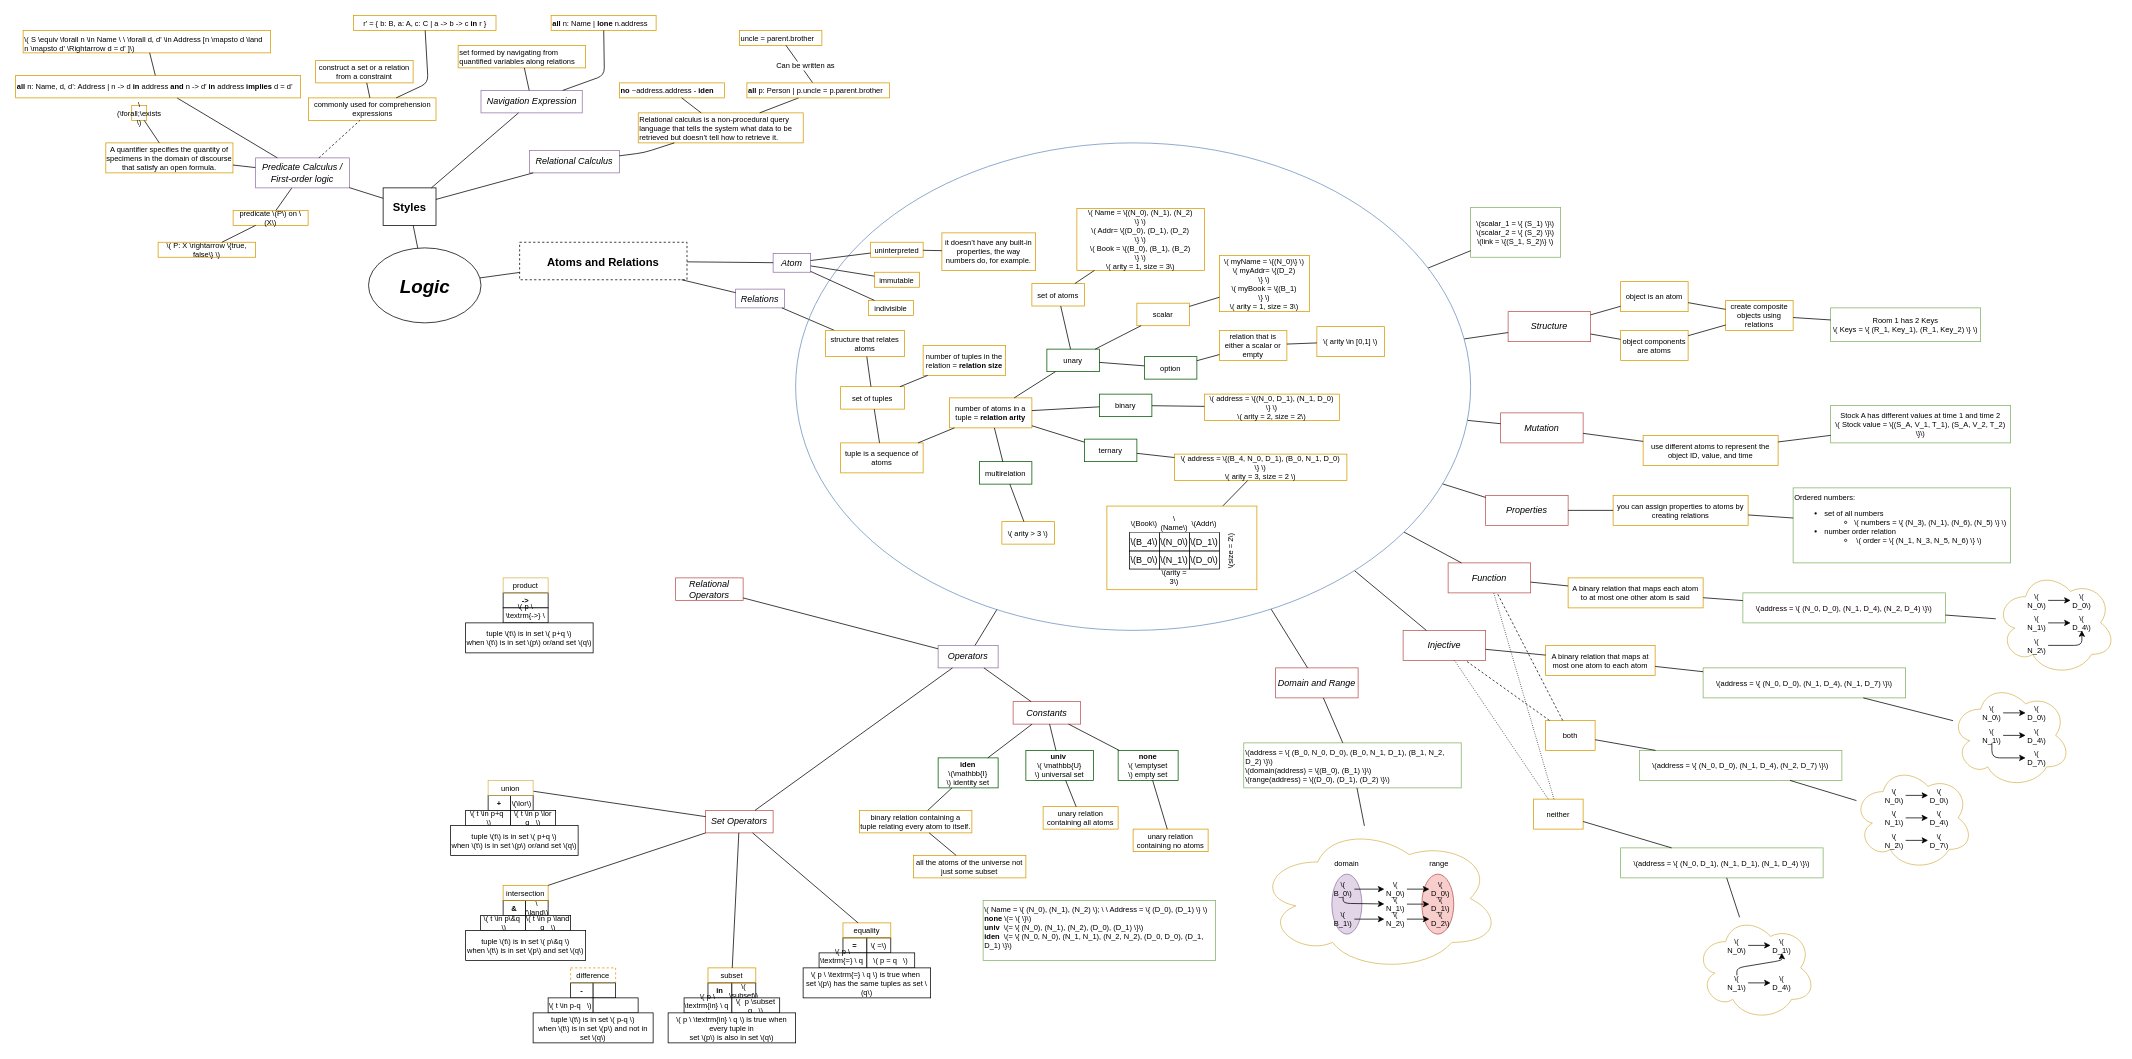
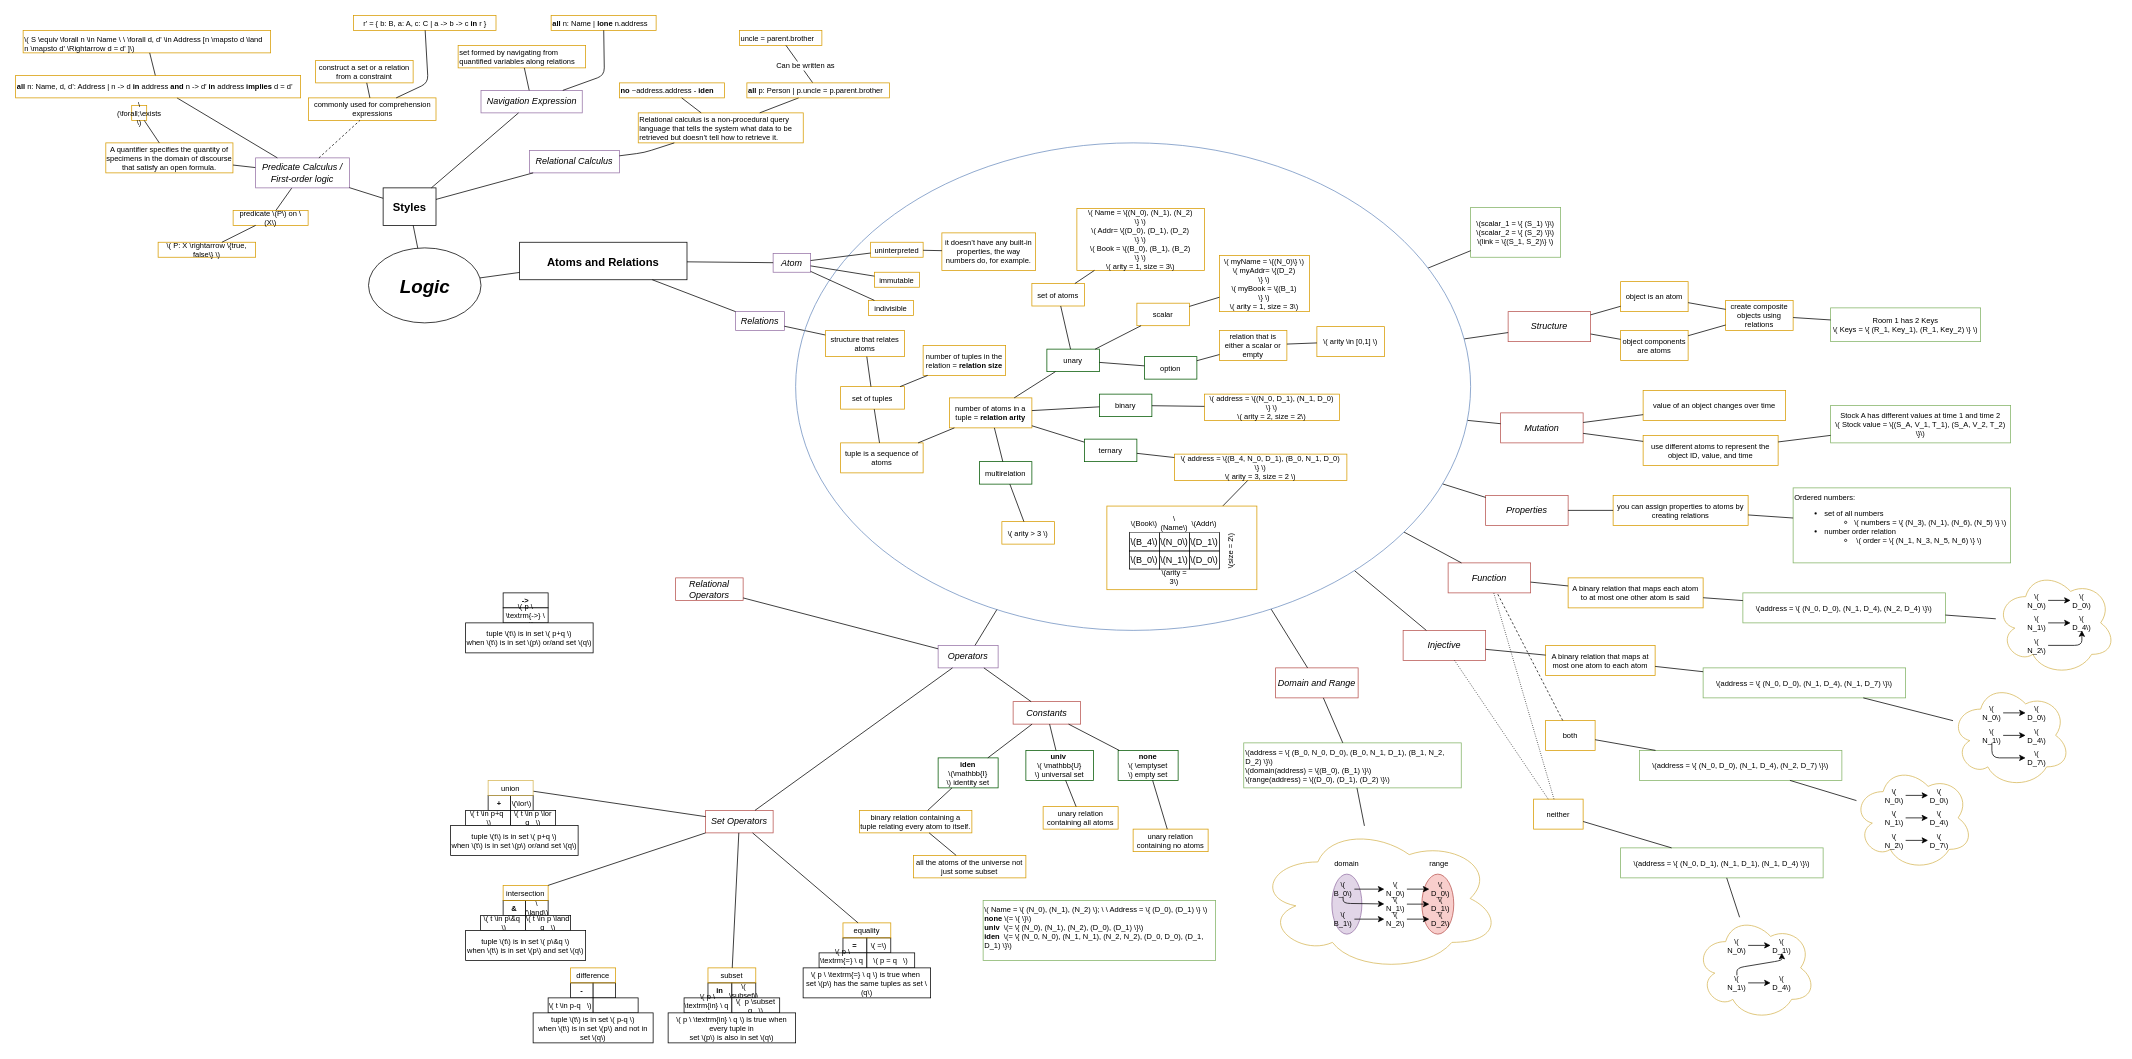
node "Atoms and Relations": style dashed -> solid
node "Relations": moved (760, 299) -> (760, 321)
node "value of an object changes over time": added
edge "value of an object changes over time" -- "Mutation": added
node "product": removed
edge "Injective" -- "both": removed
node "difference": style dashed -> solid
